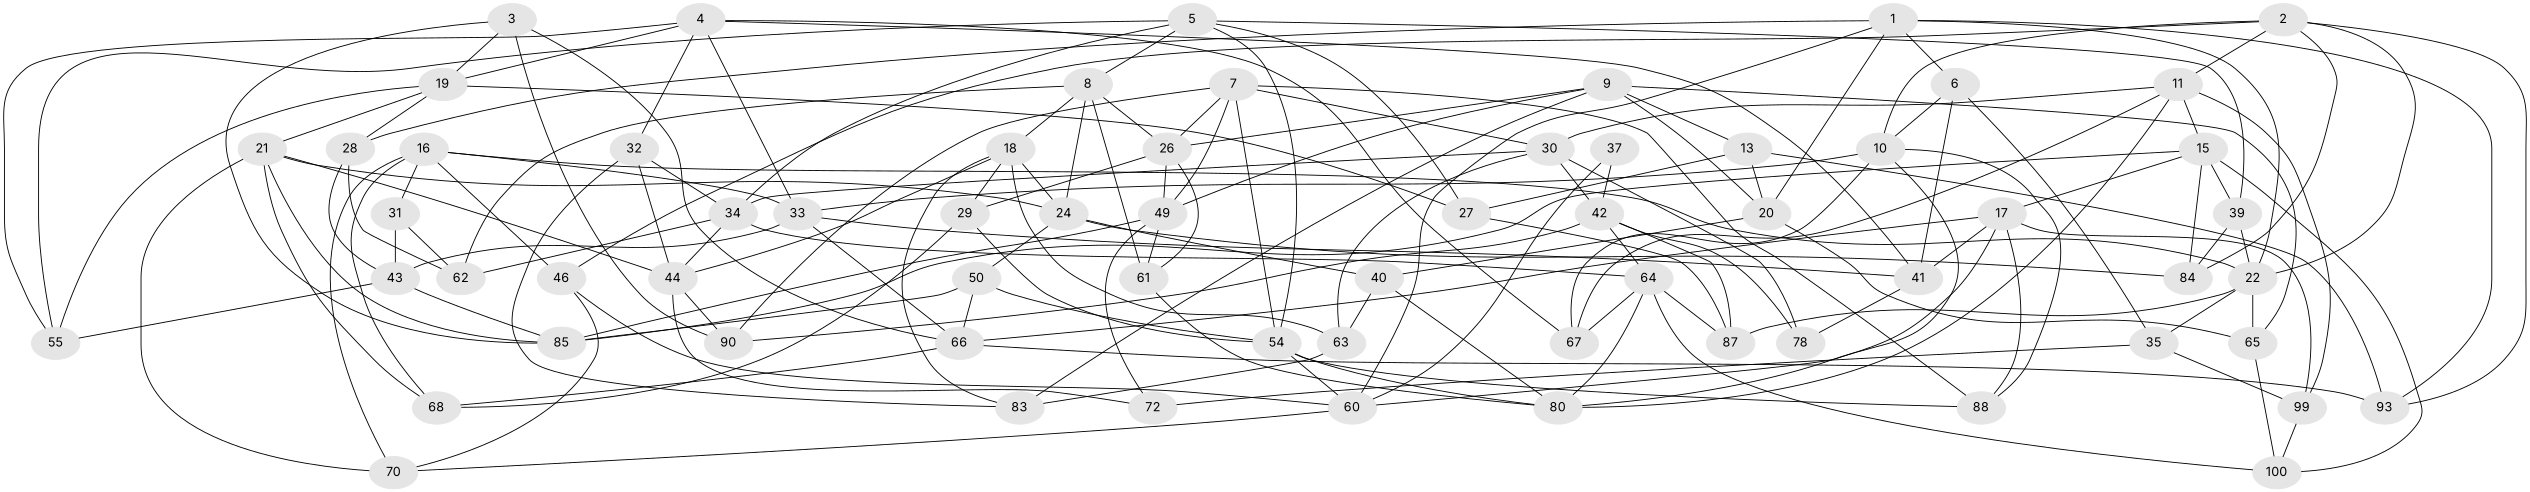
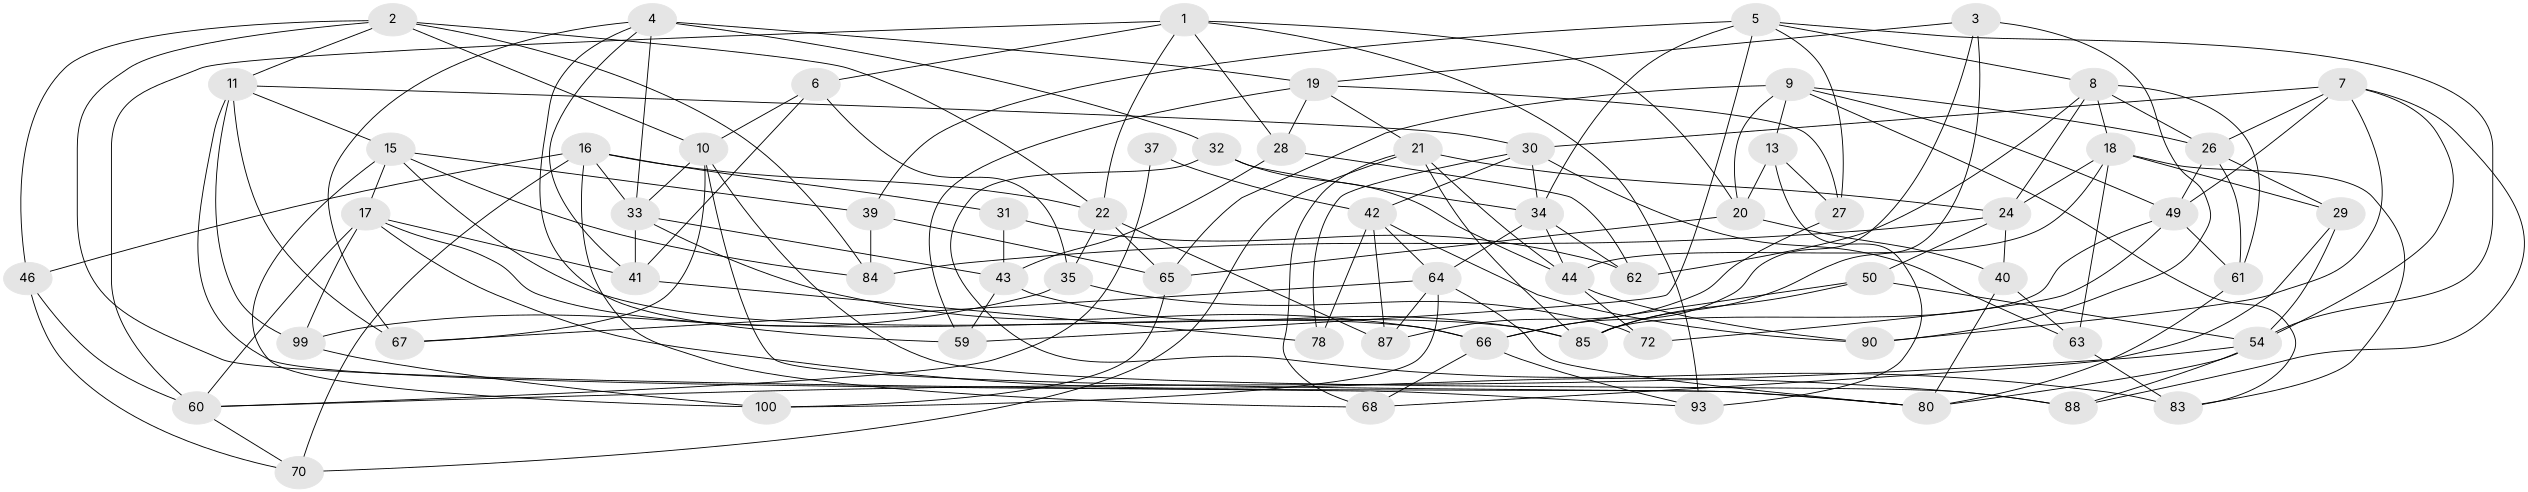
edge "39" -- "22": now "39" -- "65"
node "55": label "55" -> "59"
